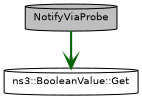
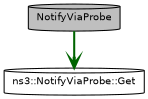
node "ns3::BooleanValue::Get": label "ns3::BooleanValue::Get" -> "ns3::NotifyViaProbe::Get"
